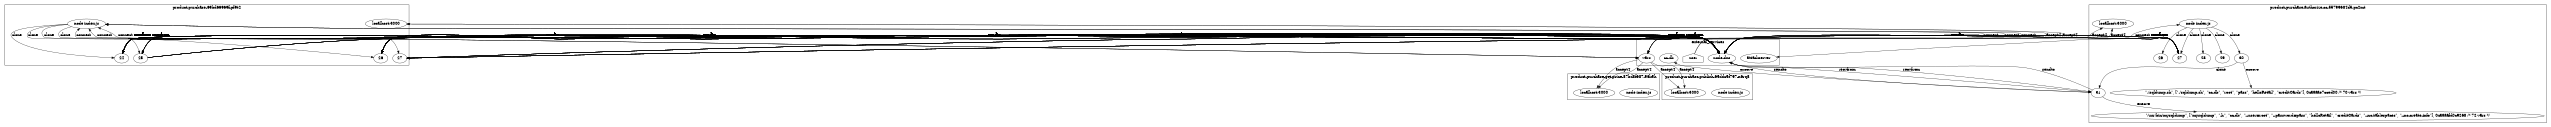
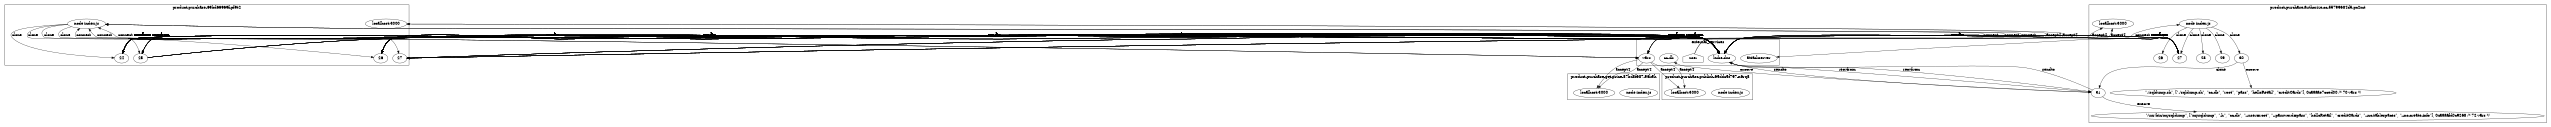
node "node-dns": label "node-dns" -> "kube-dns"
